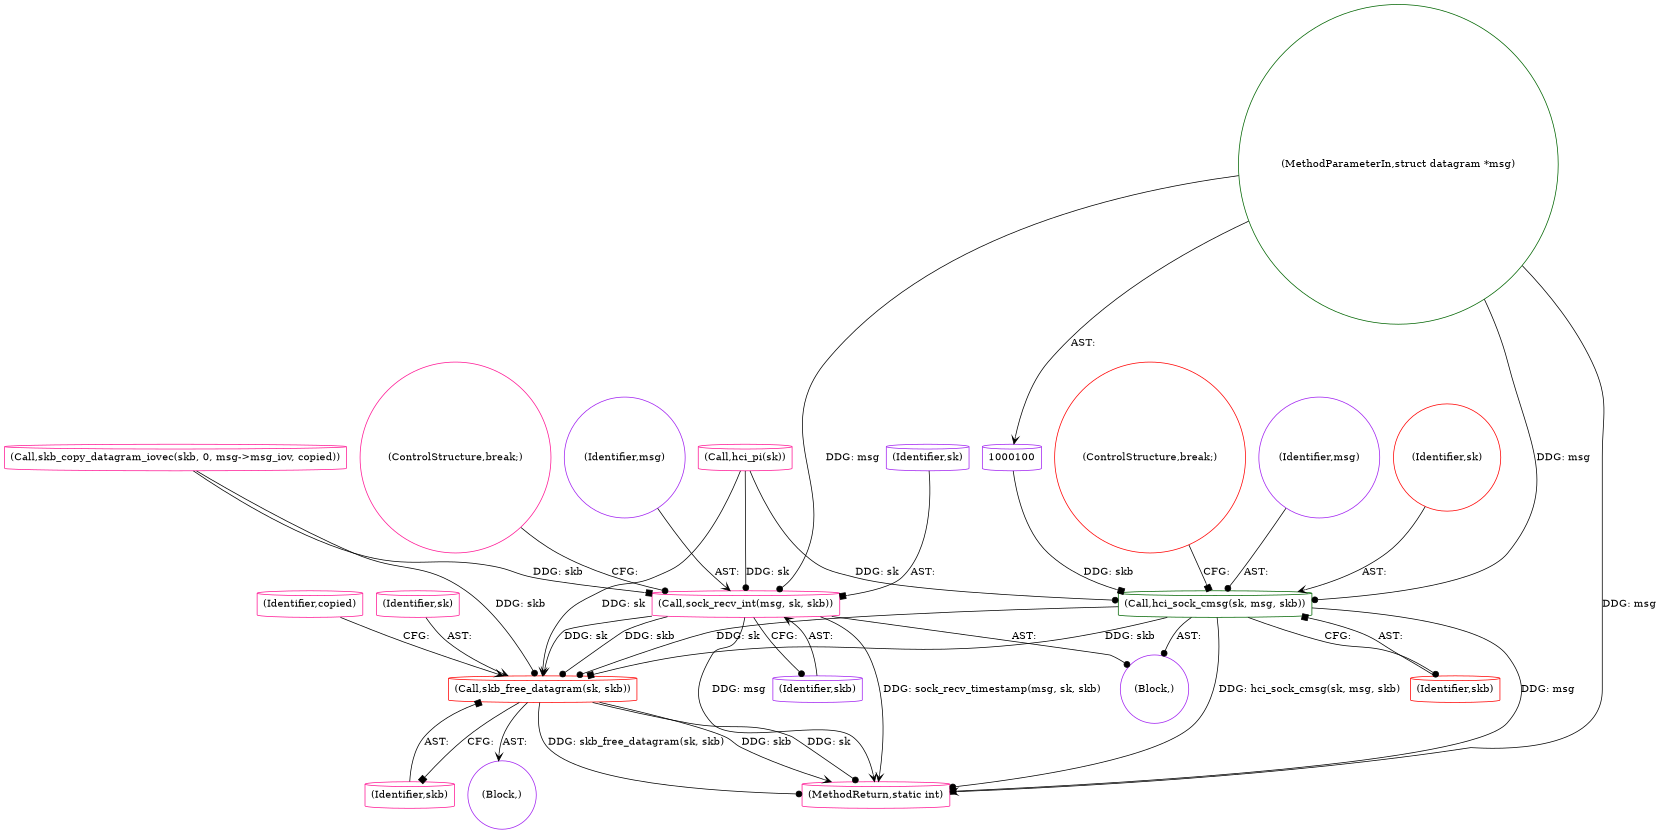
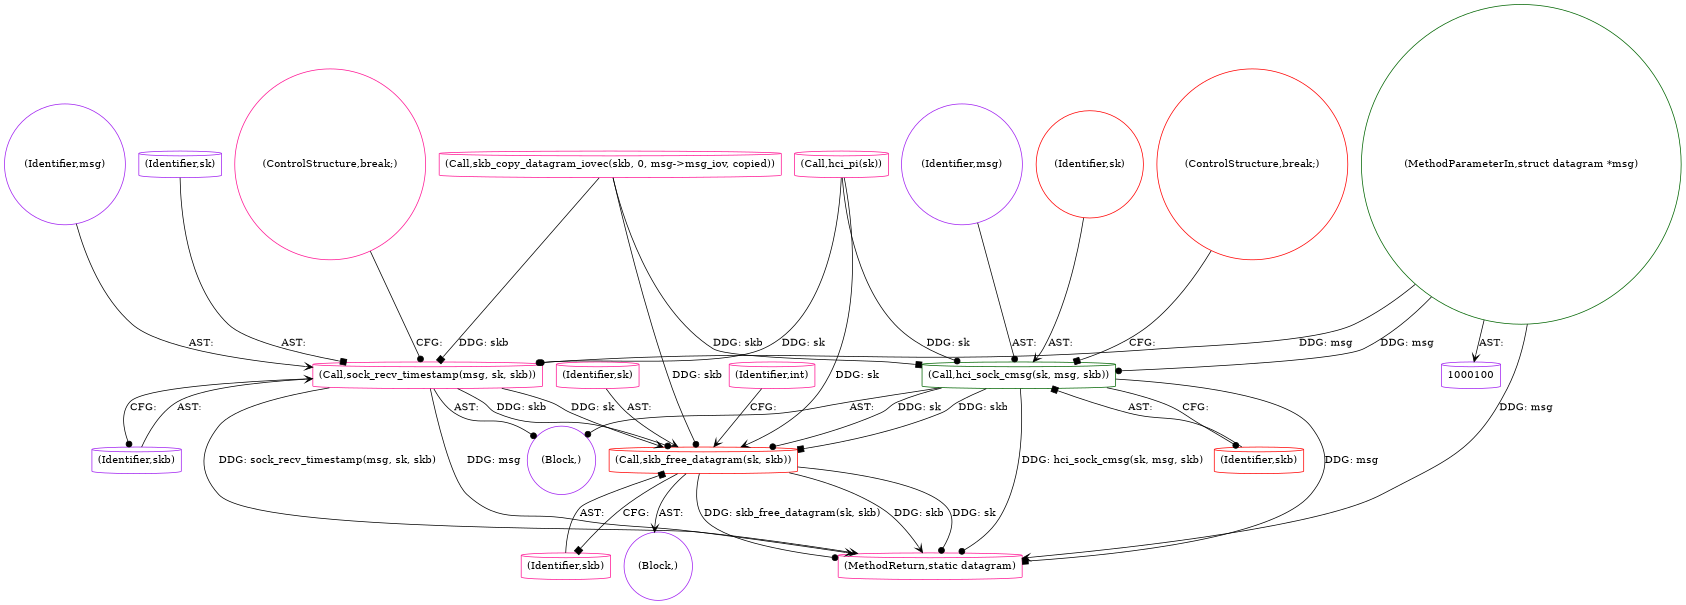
edge "1000100" -> "(Call,hci_sock_cmsg(sk, msg, skb))": now "(Call,skb_copy_datagram_iovec(skb, 0, msg->msg_iov, copied))" -> "(Call,hci_sock_cmsg(sk, msg, skb))"
node "(Identifier,copied)": label "(Identifier,copied)" -> "(Identifier,int)"
node "(Call,sock_recv_int(msg, sk, skb))": label "(Call,sock_recv_int(msg, sk, skb))" -> "(Call,sock_recv_timestamp(msg, sk, skb))"
node "(MethodReturn,static int)": label "(MethodReturn,static int)" -> "(MethodReturn,static datagram)"
